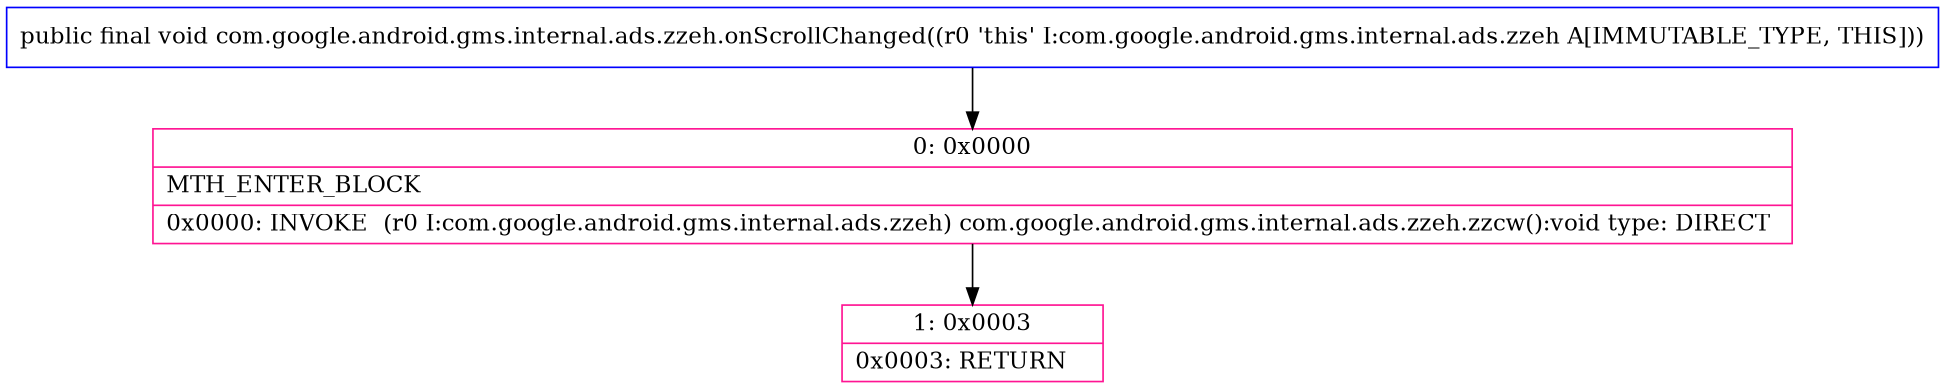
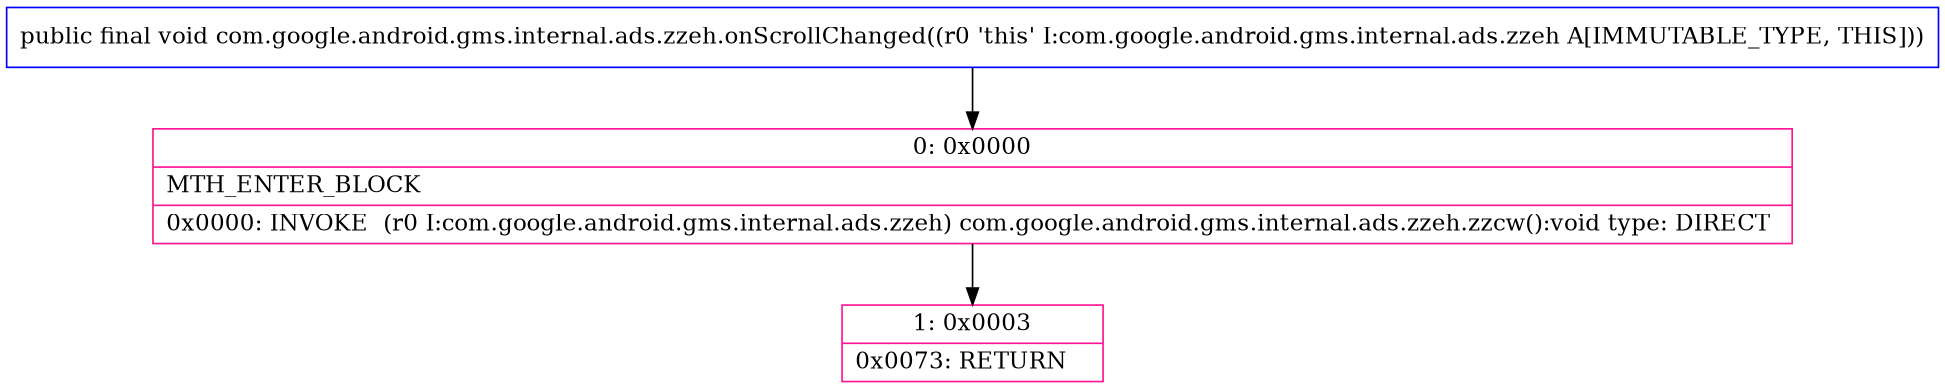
node "1: 0x0003": text "0x0003: RETURN" -> "0x0073: RETURN"
